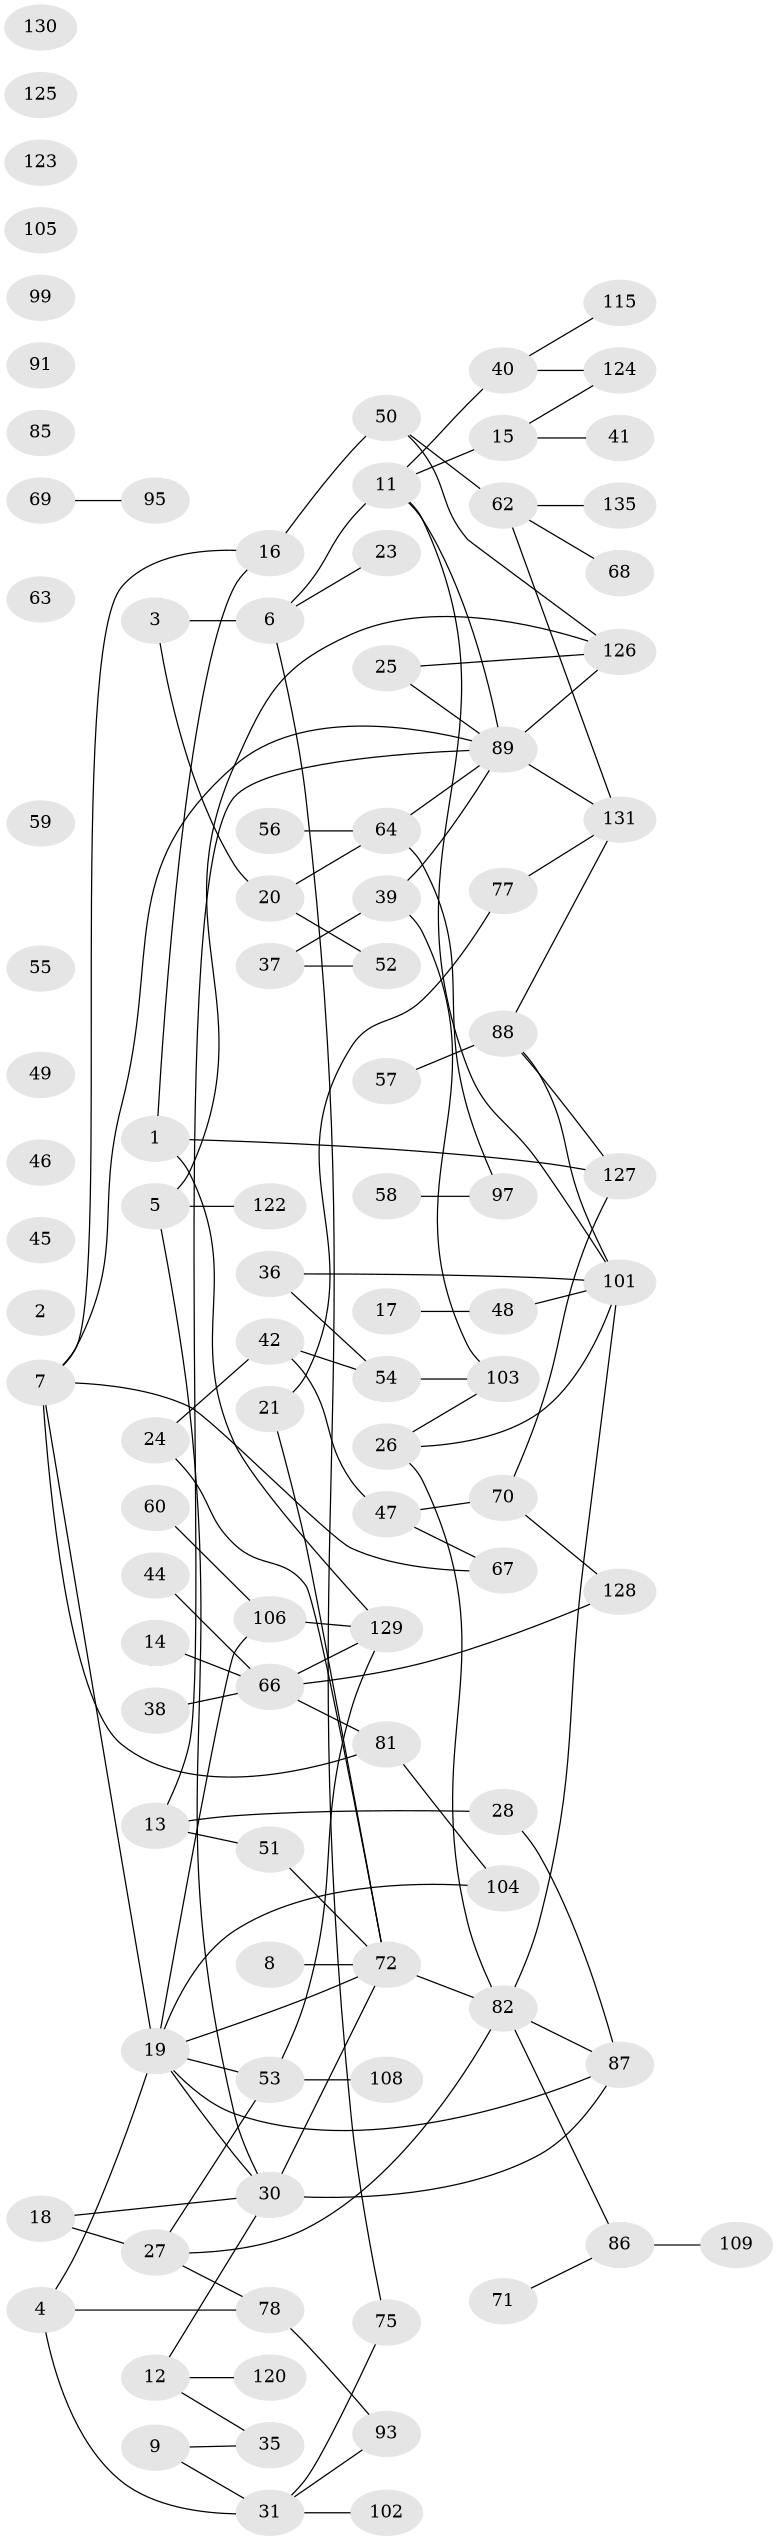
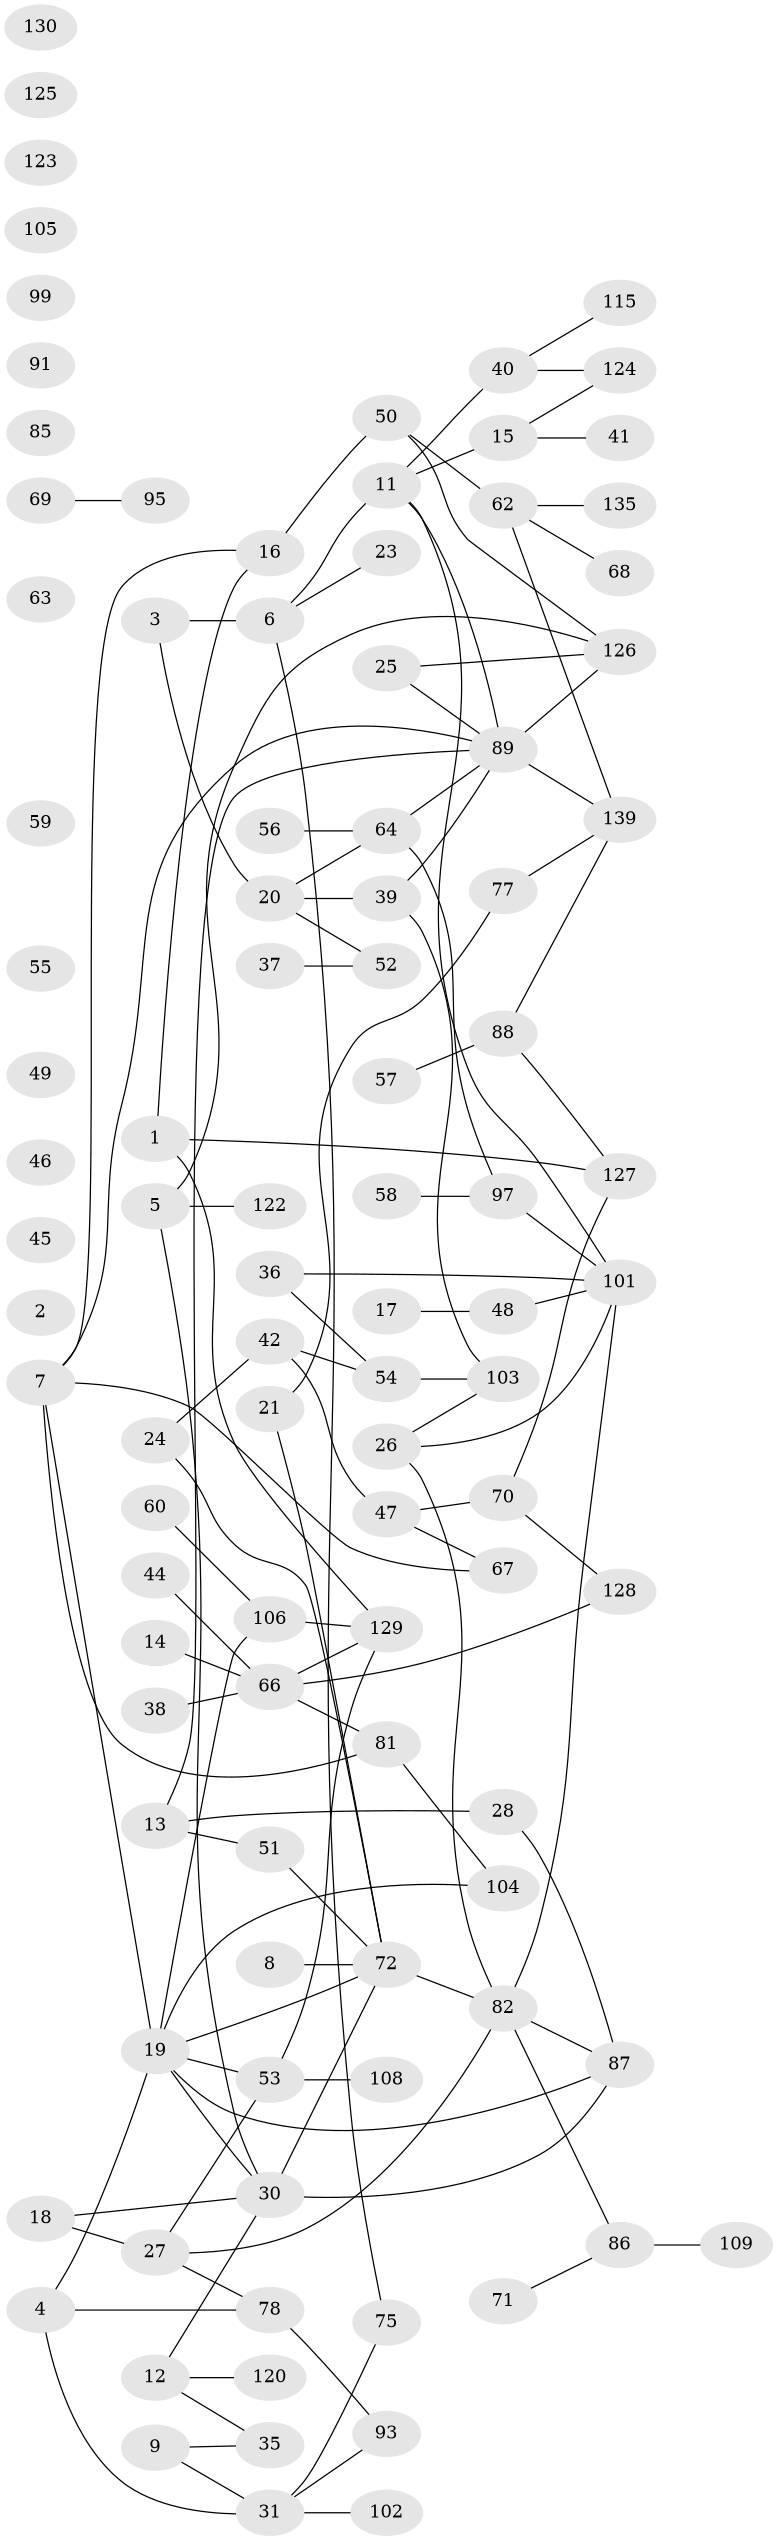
node "131": label "131" -> "139"
edge "39" -- "37": now "39" -- "20"
edge "88" -- "101": now "97" -- "101"
